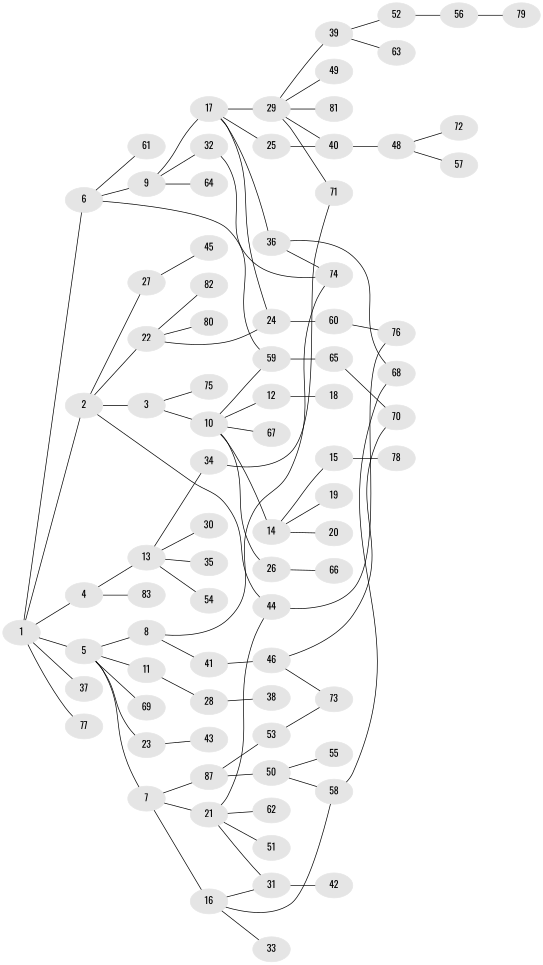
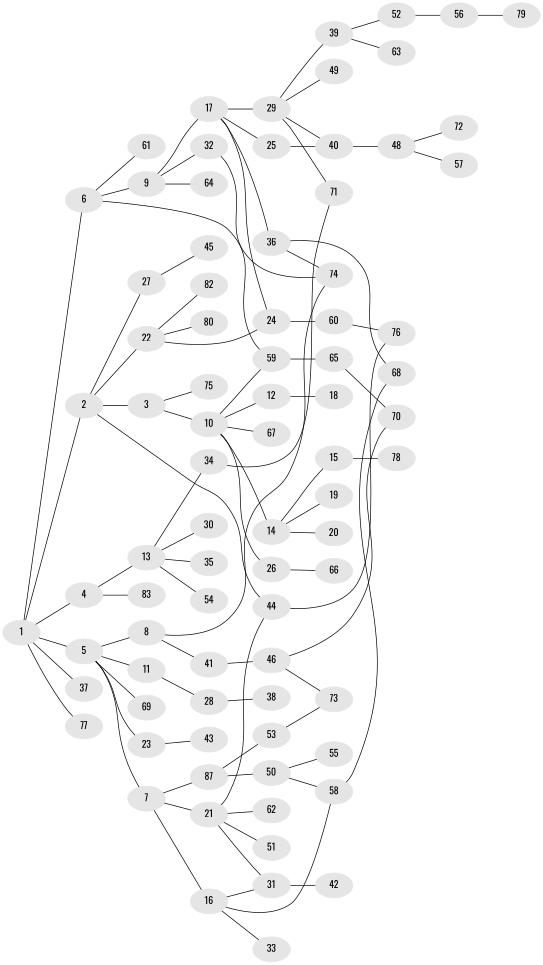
node "81": removed
